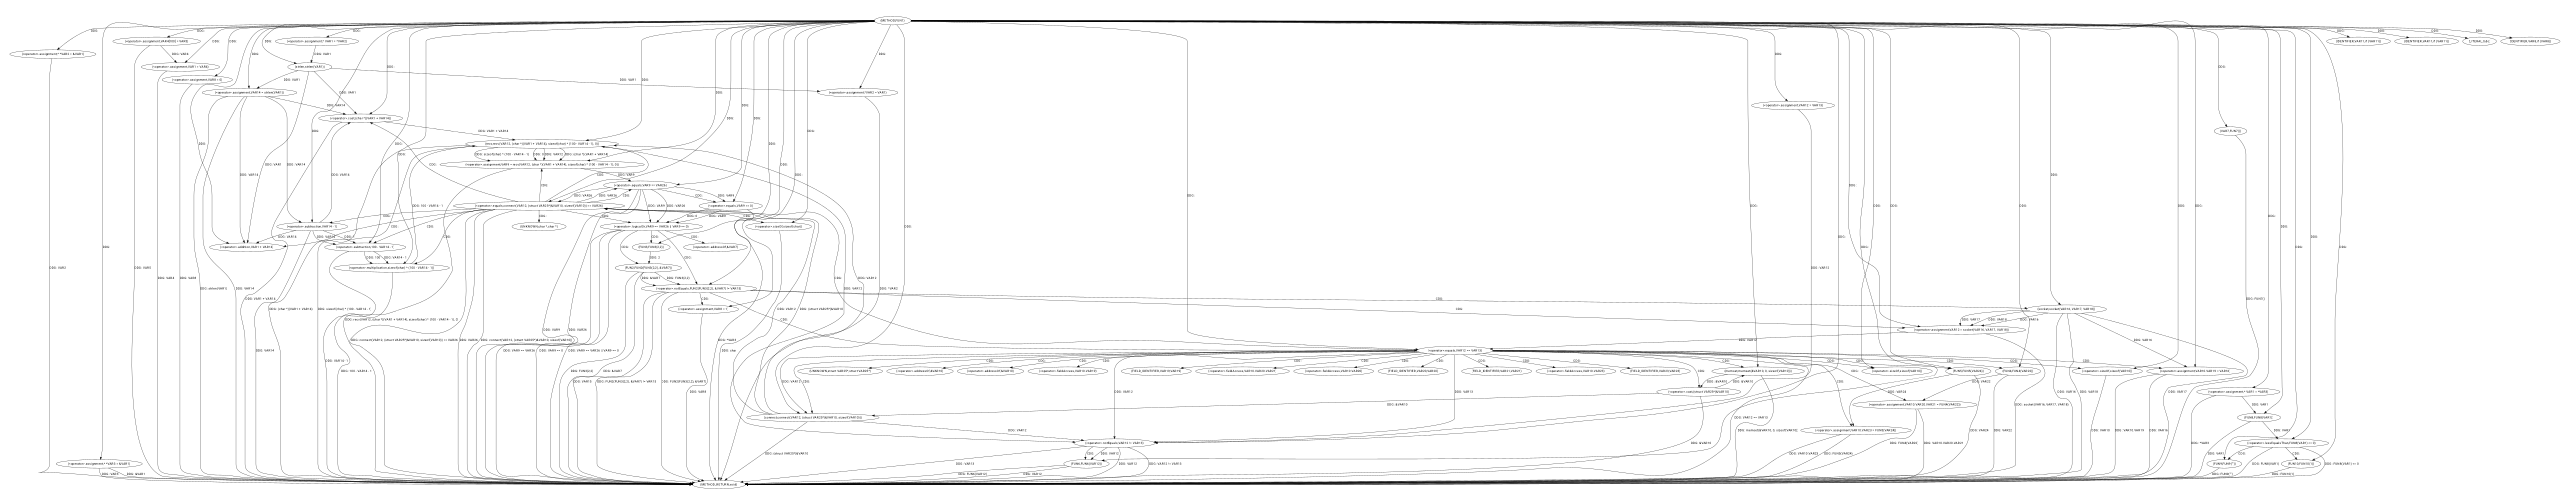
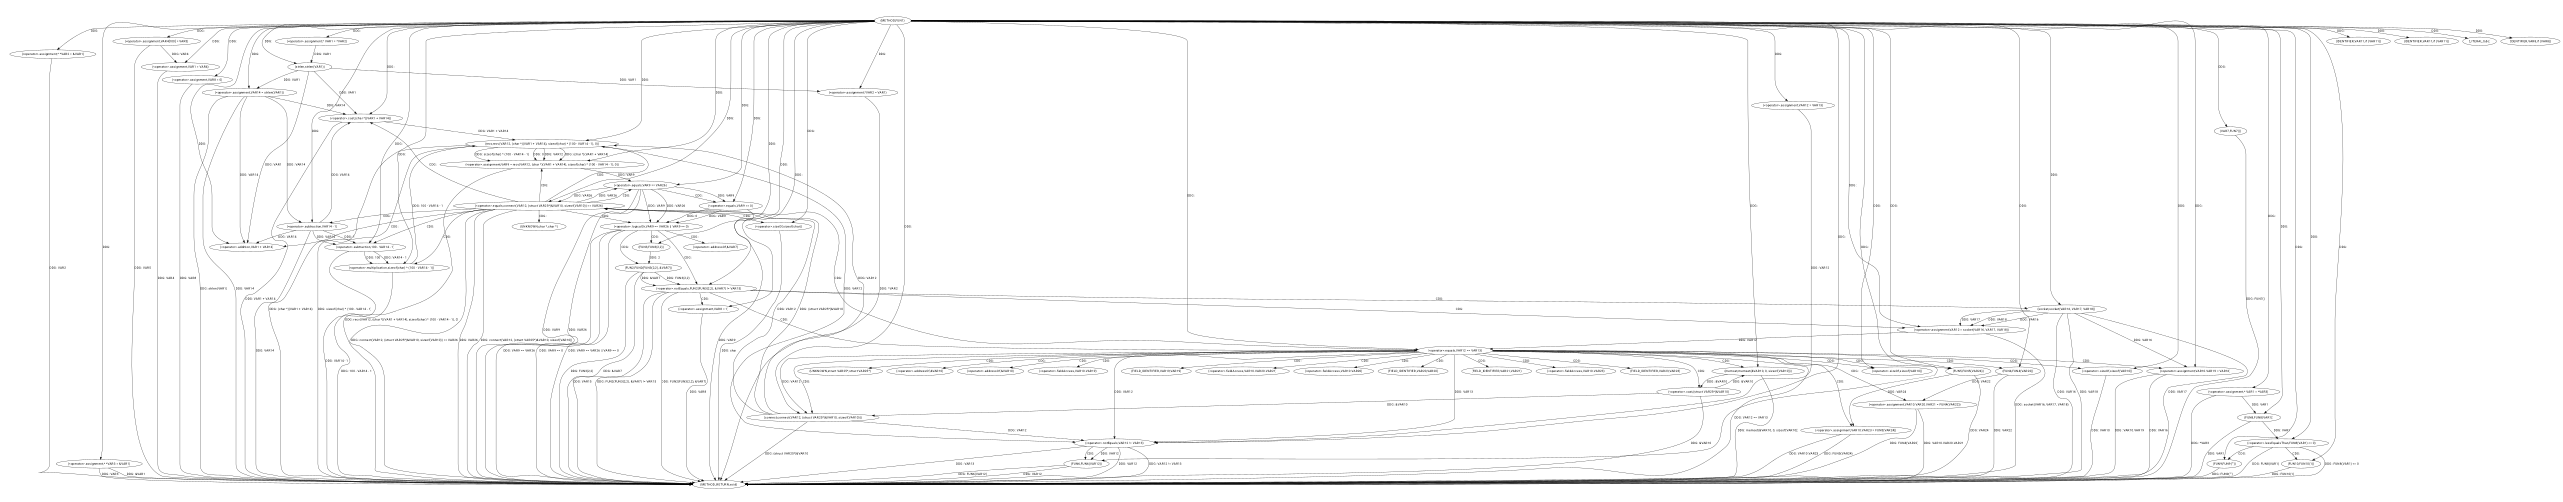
edge "(<operator>.equals,VAR9 == 0)" -> "(METHOD_RETURN,void)": label "DDG: *VAR3" -> "DDG: VAR9"
